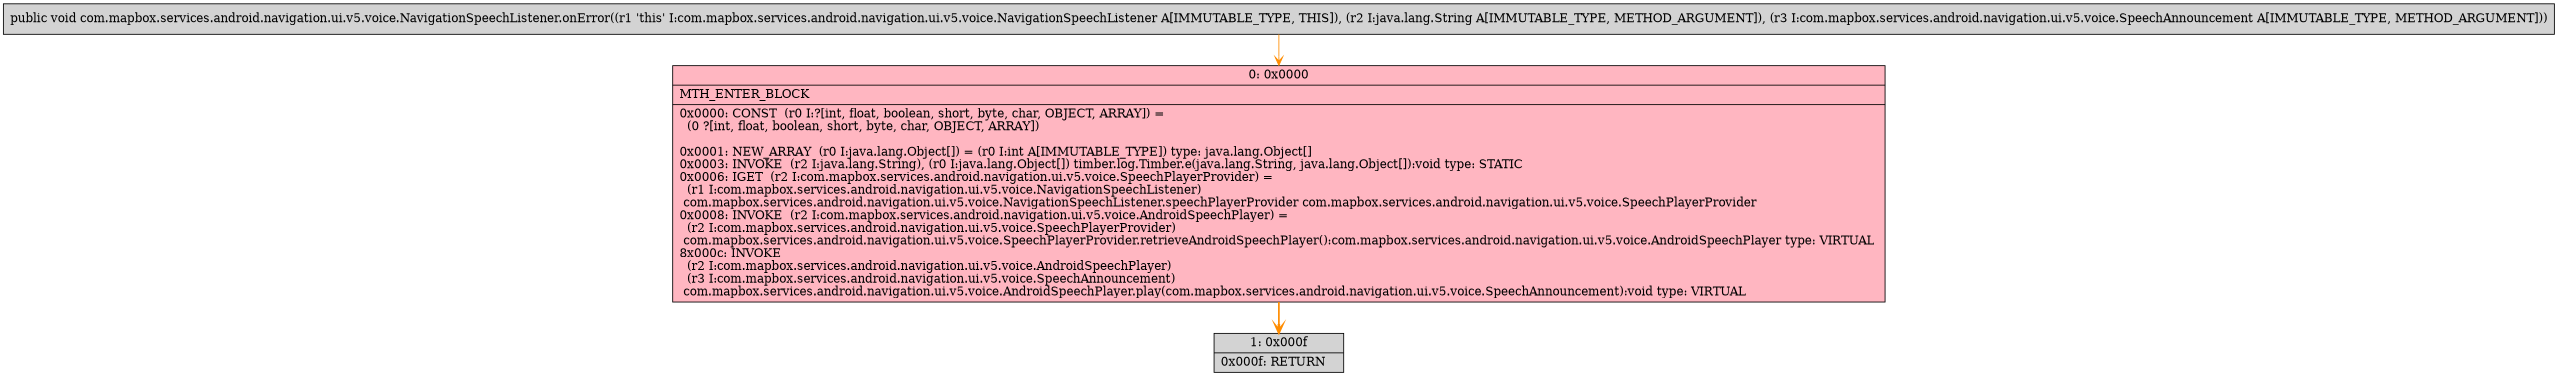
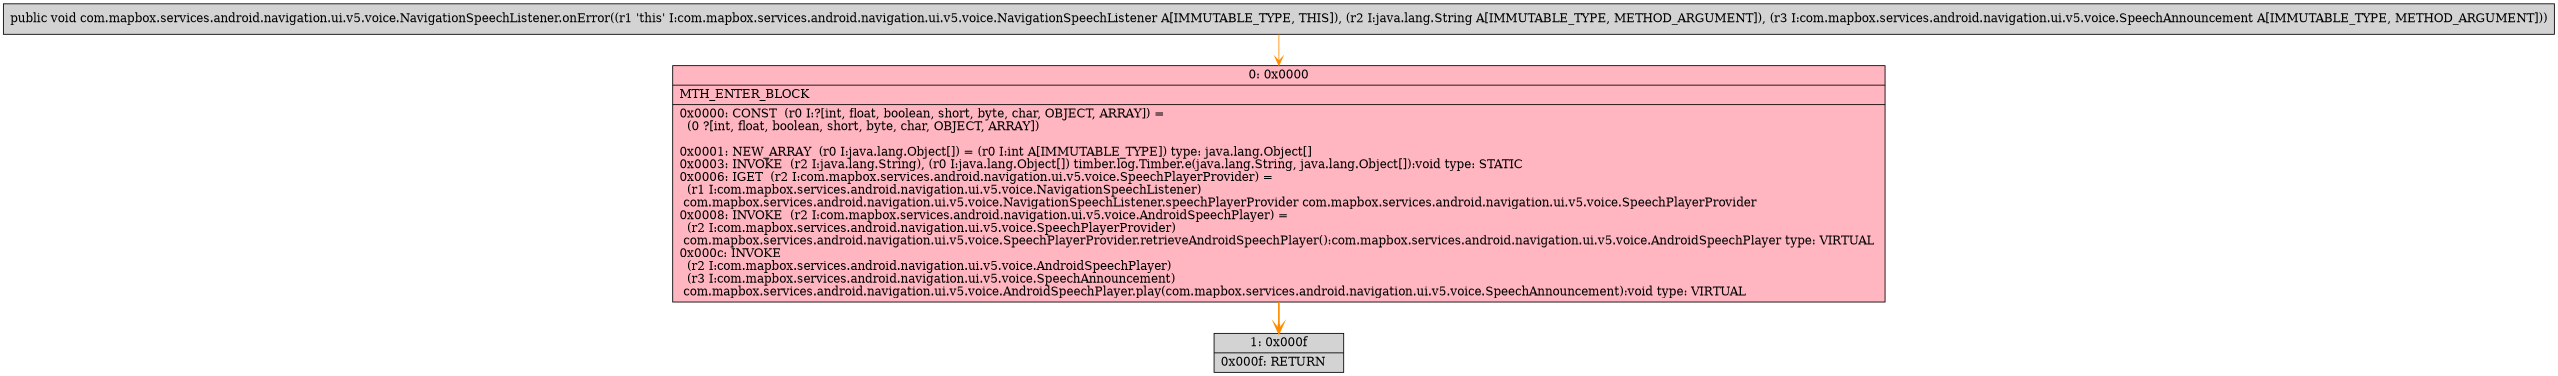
node "0: 0x0000": text "8x000c: INVOKE" -> "0x000c: INVOKE"
